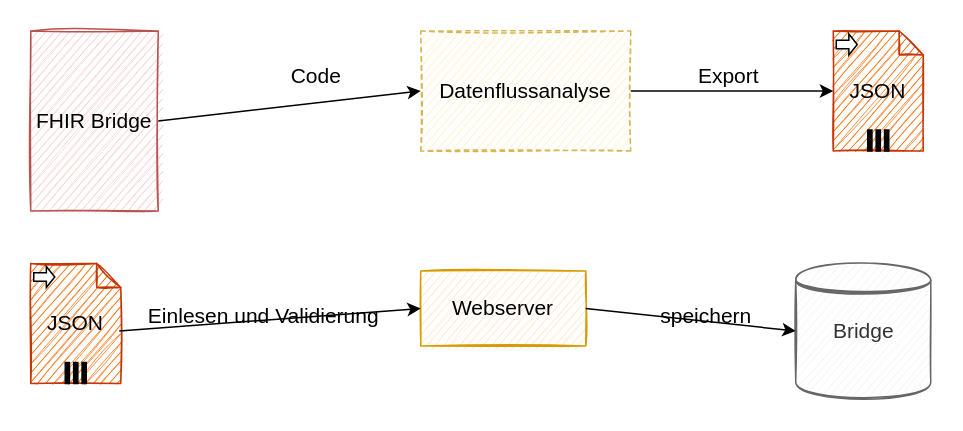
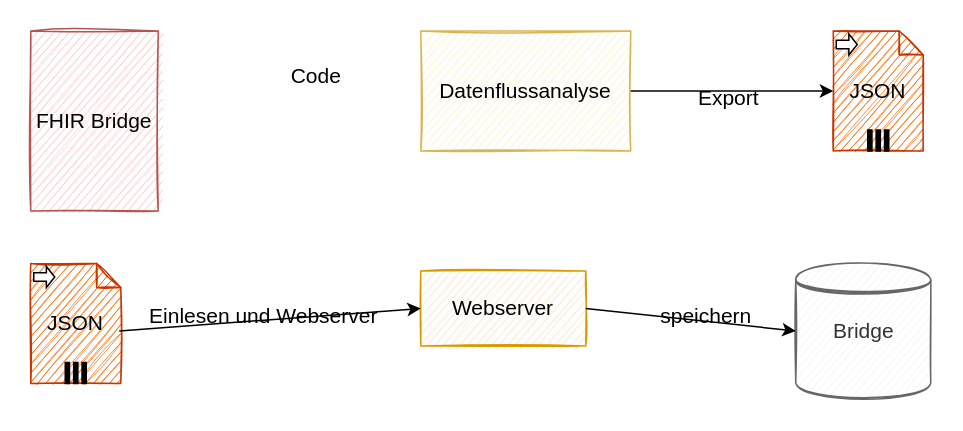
node "Export": moved (728, 76) -> (728, 98)
node "Datenflussanalyse": style dashed -> solid
edge "FHIR Bridge" -> "Datenflussanalyse": removed
node "Einlesen und Validierung": label "Einlesen und Validierung" -> "Einlesen und Webserver"
